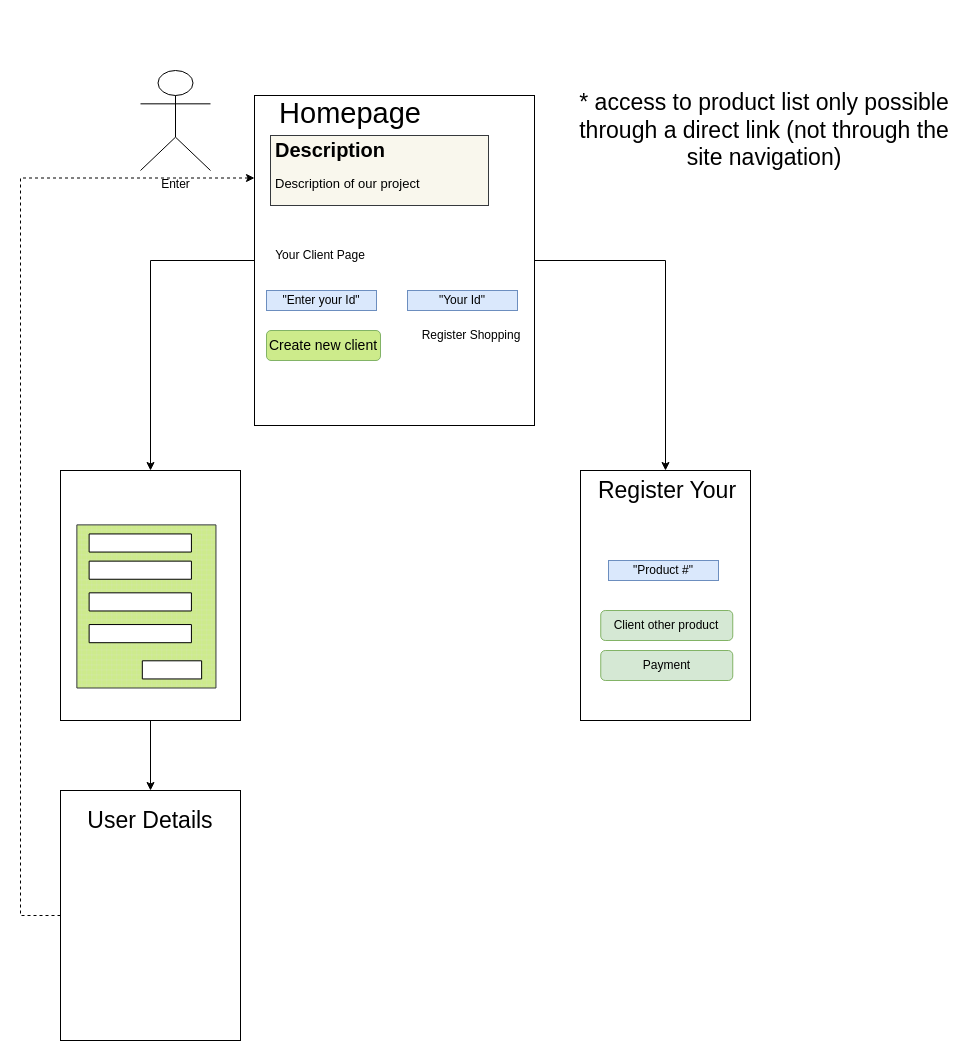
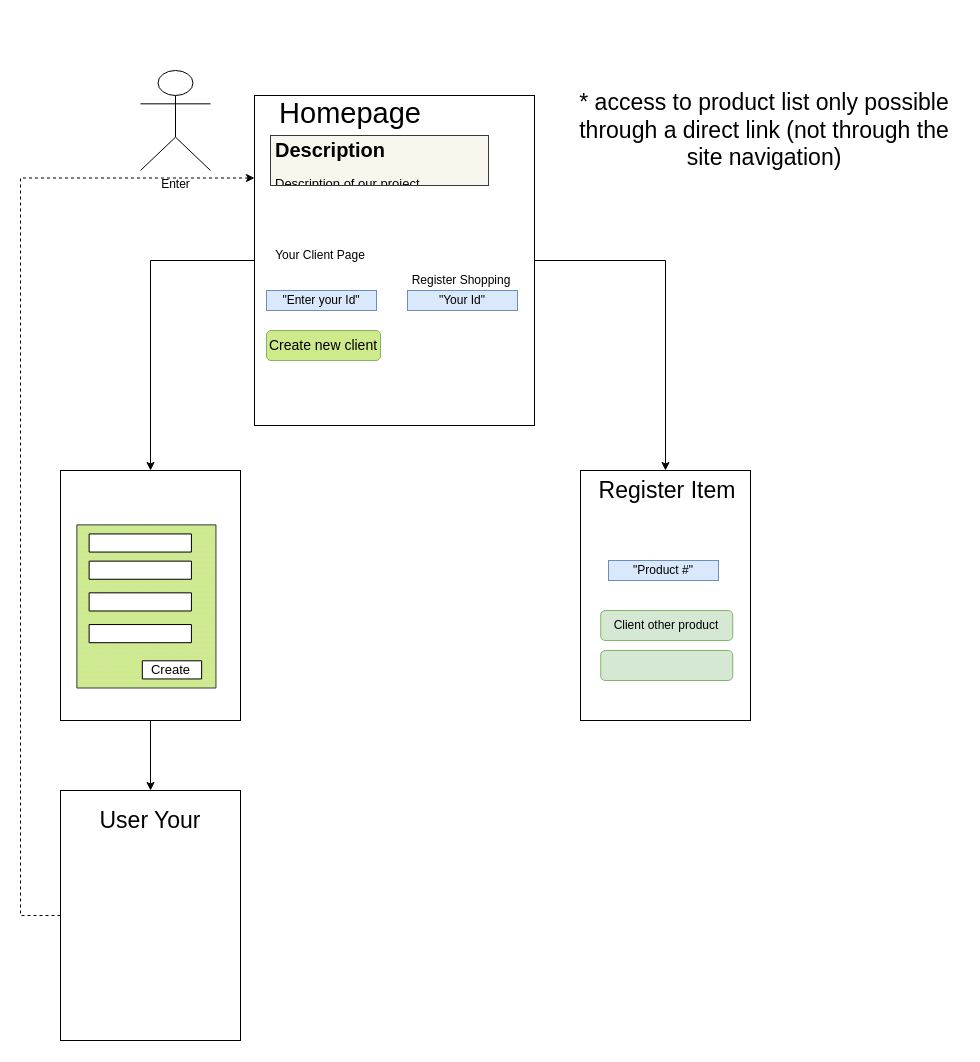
node "Description Description of our project": size 218x70 -> 218x50
node "Register Shopping": moved (472, 336) -> (462, 281)
node "Register Your": label "Register Your" -> "Register Item"
node "Payment": removed
node "Create": added
node "User Details": label "User Details" -> "User Your"
